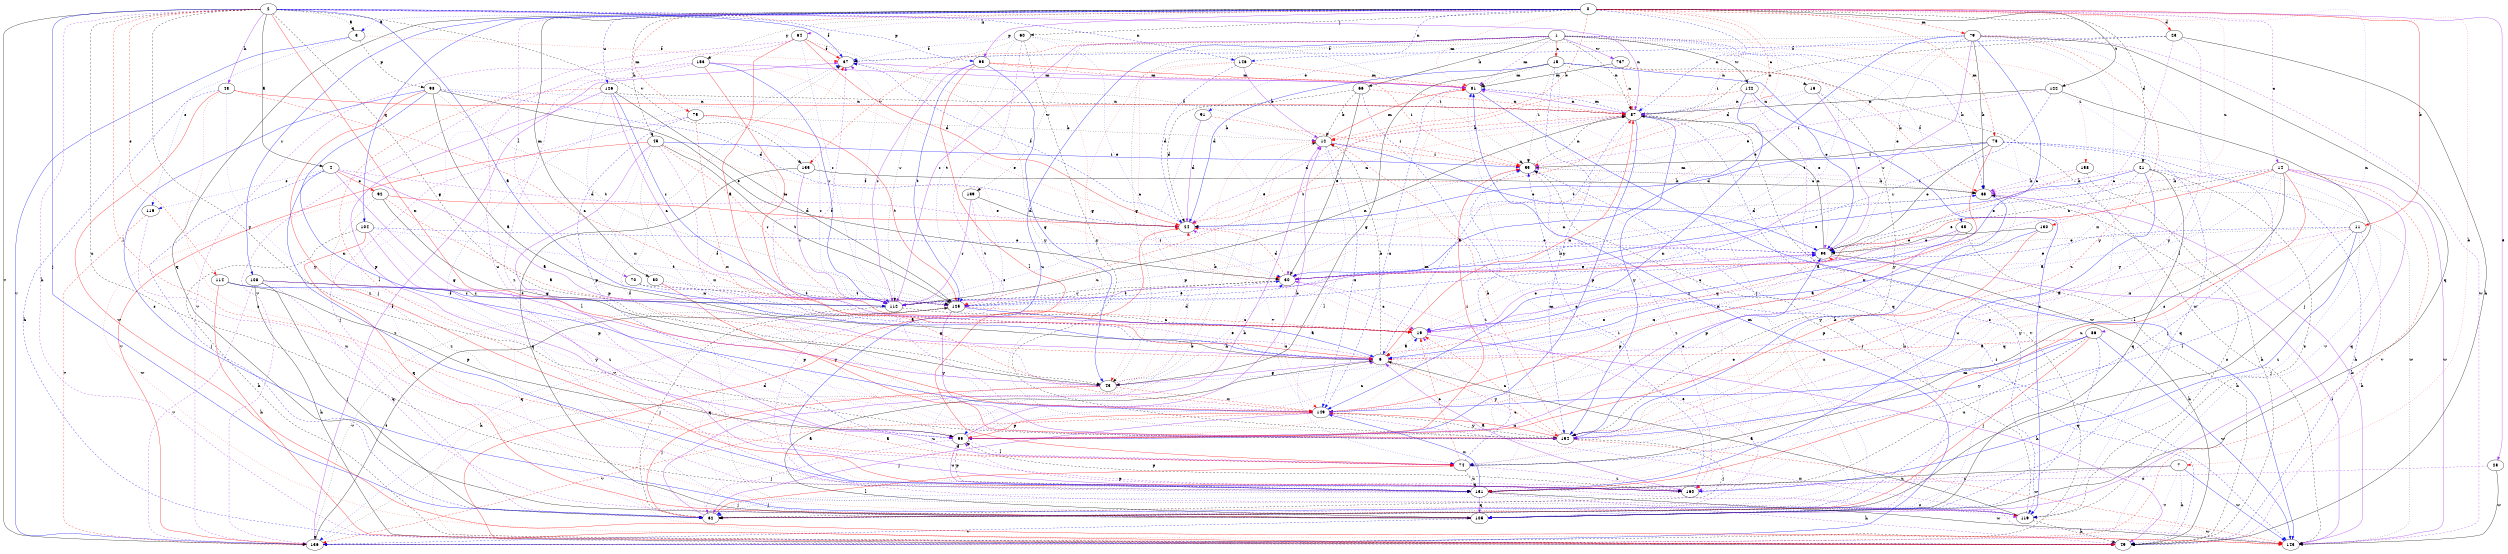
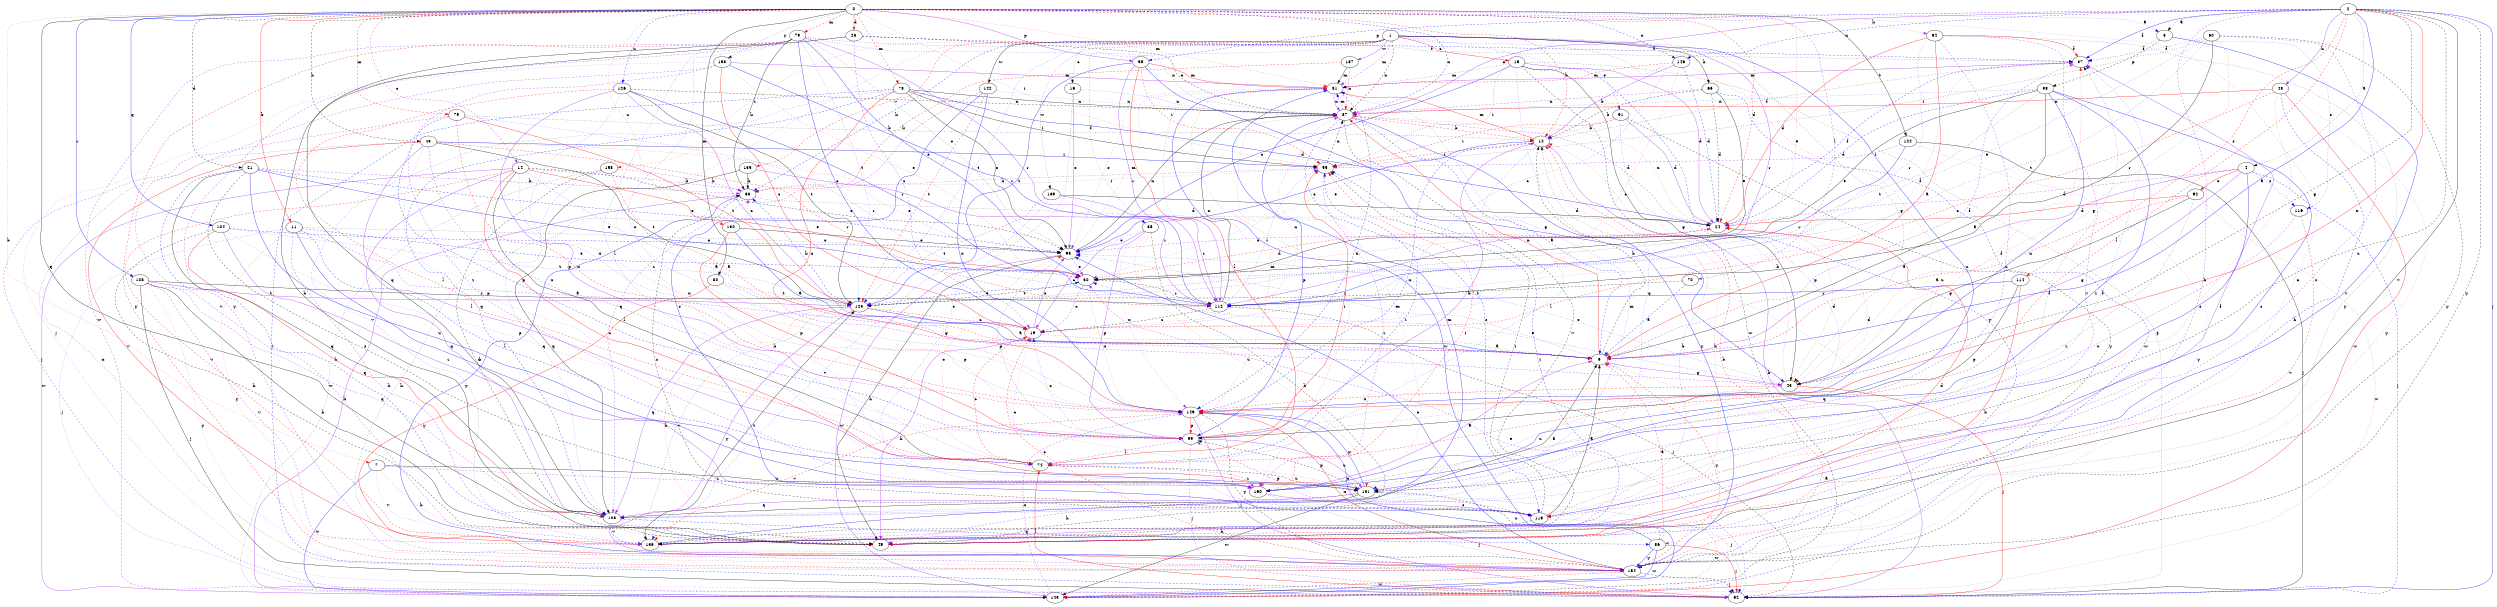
edge "0" -> "60": removed, label "j"
edge "2" -> "135": removed, label "v"
node "737": label "737" -> "137"
edge "15" -> "24": color blue -> purple
edge "122" -> "87": now "78" -> "87"
edge "66" -> "87": color red -> purple
edge "2" -> "4": style solid -> dotted
edge "60" -> "112": style dotted -> solid
edge "16" -> "125": now "1" -> "125"
edge "122" -> "112": style dashed -> solid
edge "16" -> "154": now "91" -> "154"
edge "149" -> "24": label "v" -> "d"
edge "160" -> "55": color blue -> red
edge "86" -> "149": label "m" -> "x"
edge "93" -> "143": label "i" -> "w"
edge "98" -> "160": color red -> blue
node "28": removed
edge "160" -> "99": removed, label "p"
edge "86" -> "105": reversed
edge "160" -> "119": style dotted -> solid
edge "125" -> "105": style dotted -> solid
edge "7" -> "49": color blue -> red
